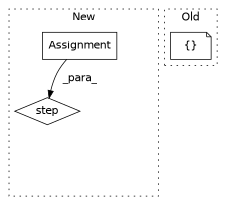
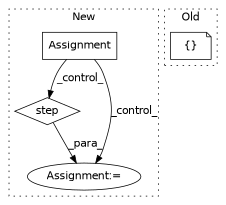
edge "Assignment" -> "step": label "_para_" -> "_control_"
node "Assignment:=": added
